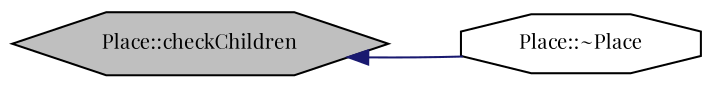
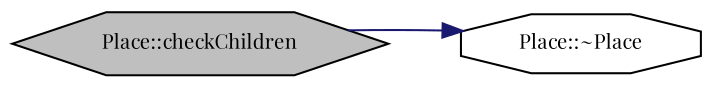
edge "Place::~Place" -> "Place::checkChildren": reversed
